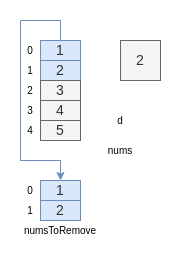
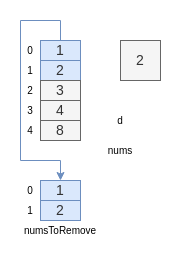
node "5": label "5" -> "8"
